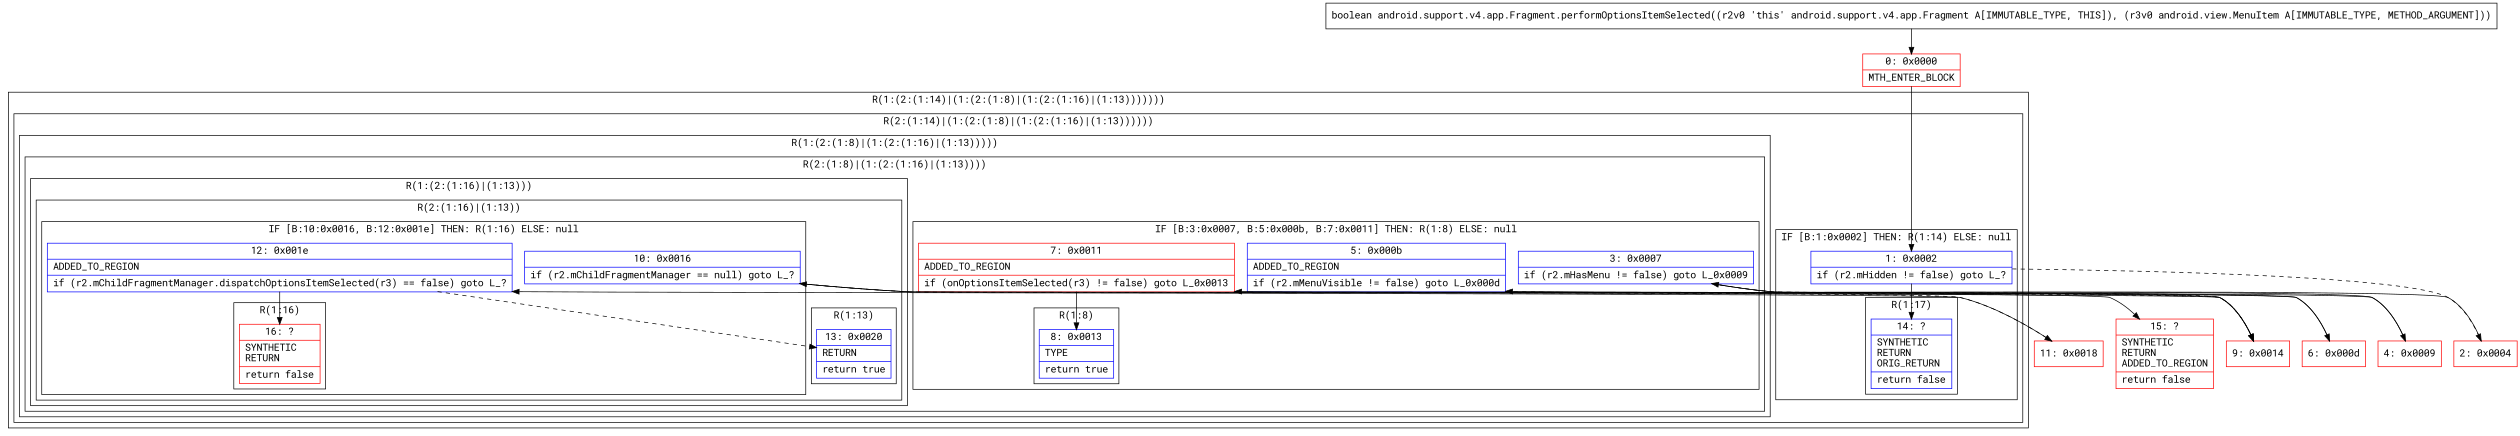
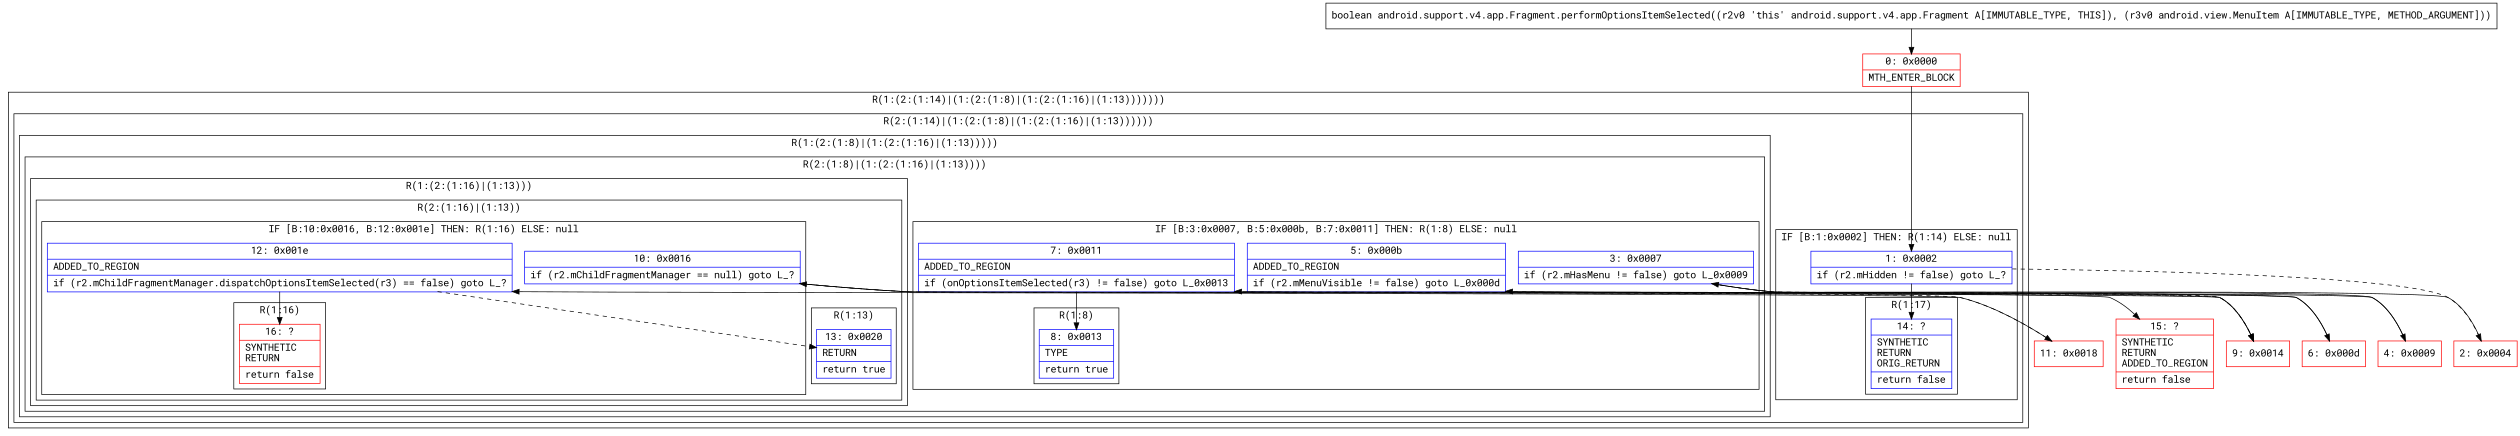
node "7: 0x0011": color red -> blue
edge "7: 0x0011" -> "9: 0x0014": style solid -> dashed
